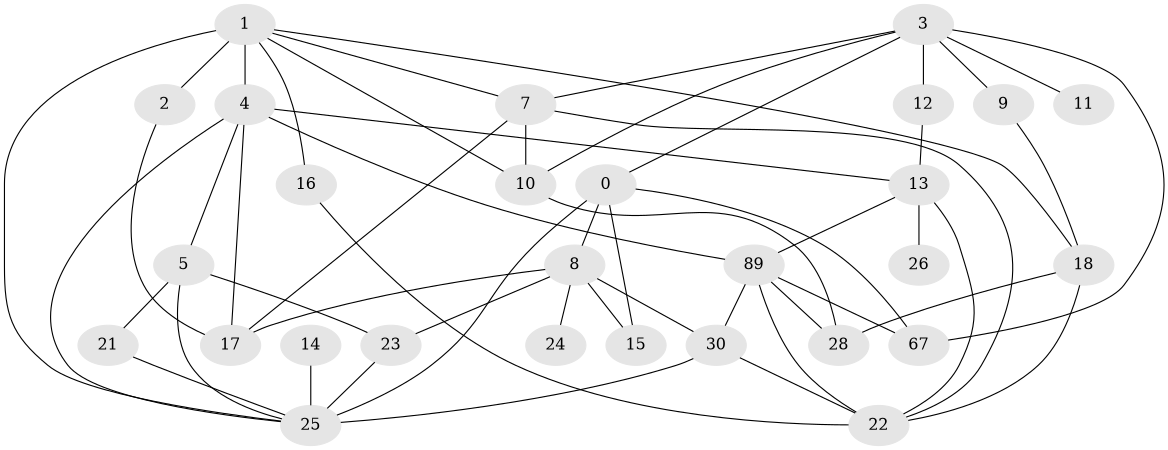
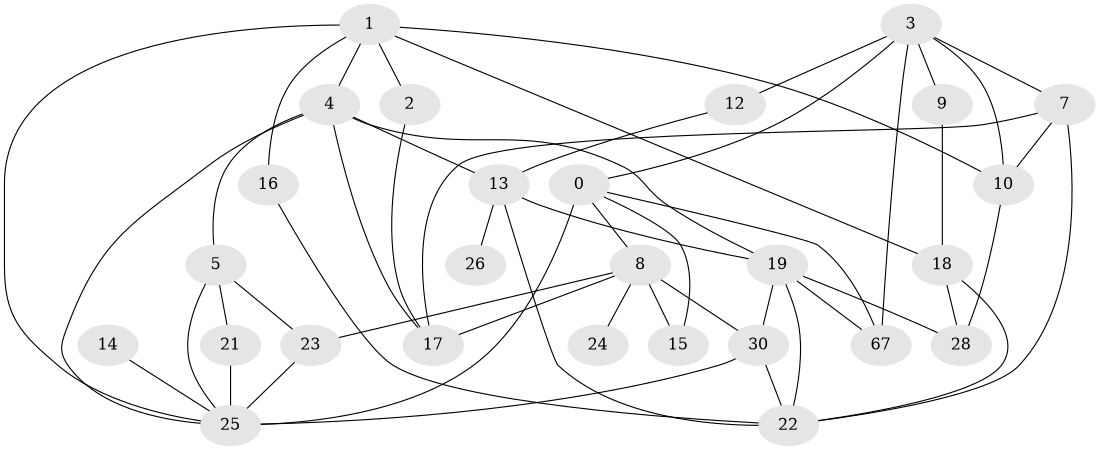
edge "1" -- "7": removed
node "11": removed
node "89": label "89" -> "19"
